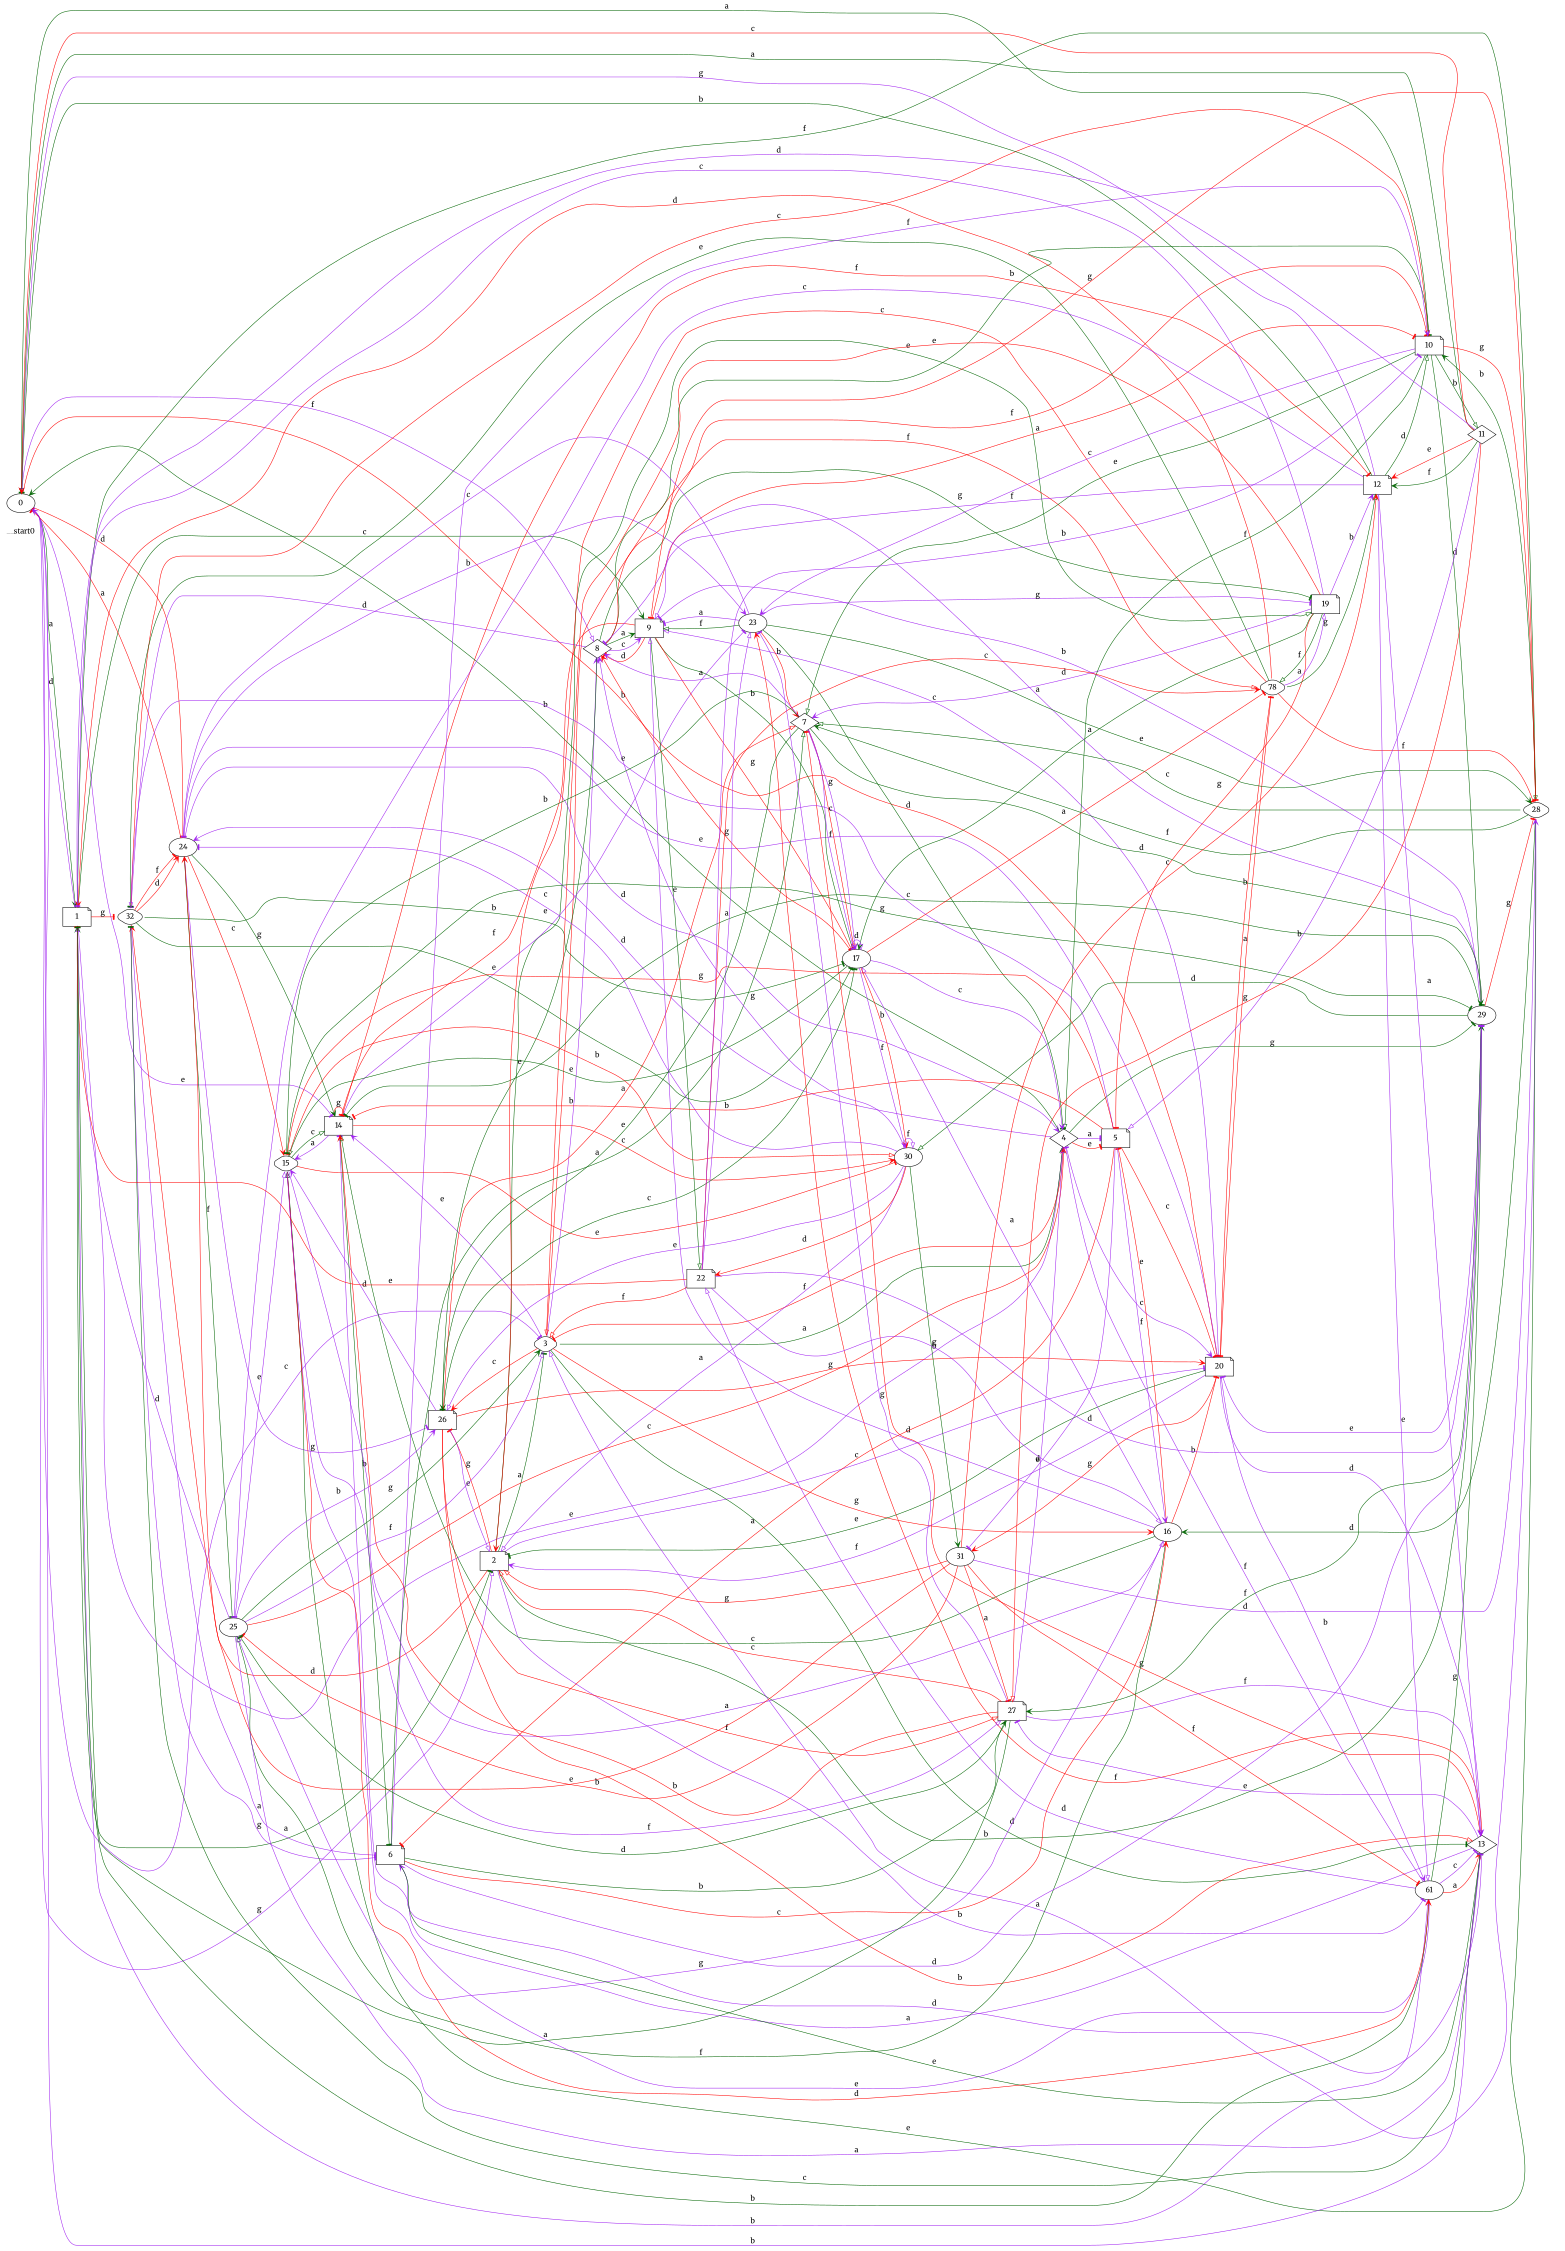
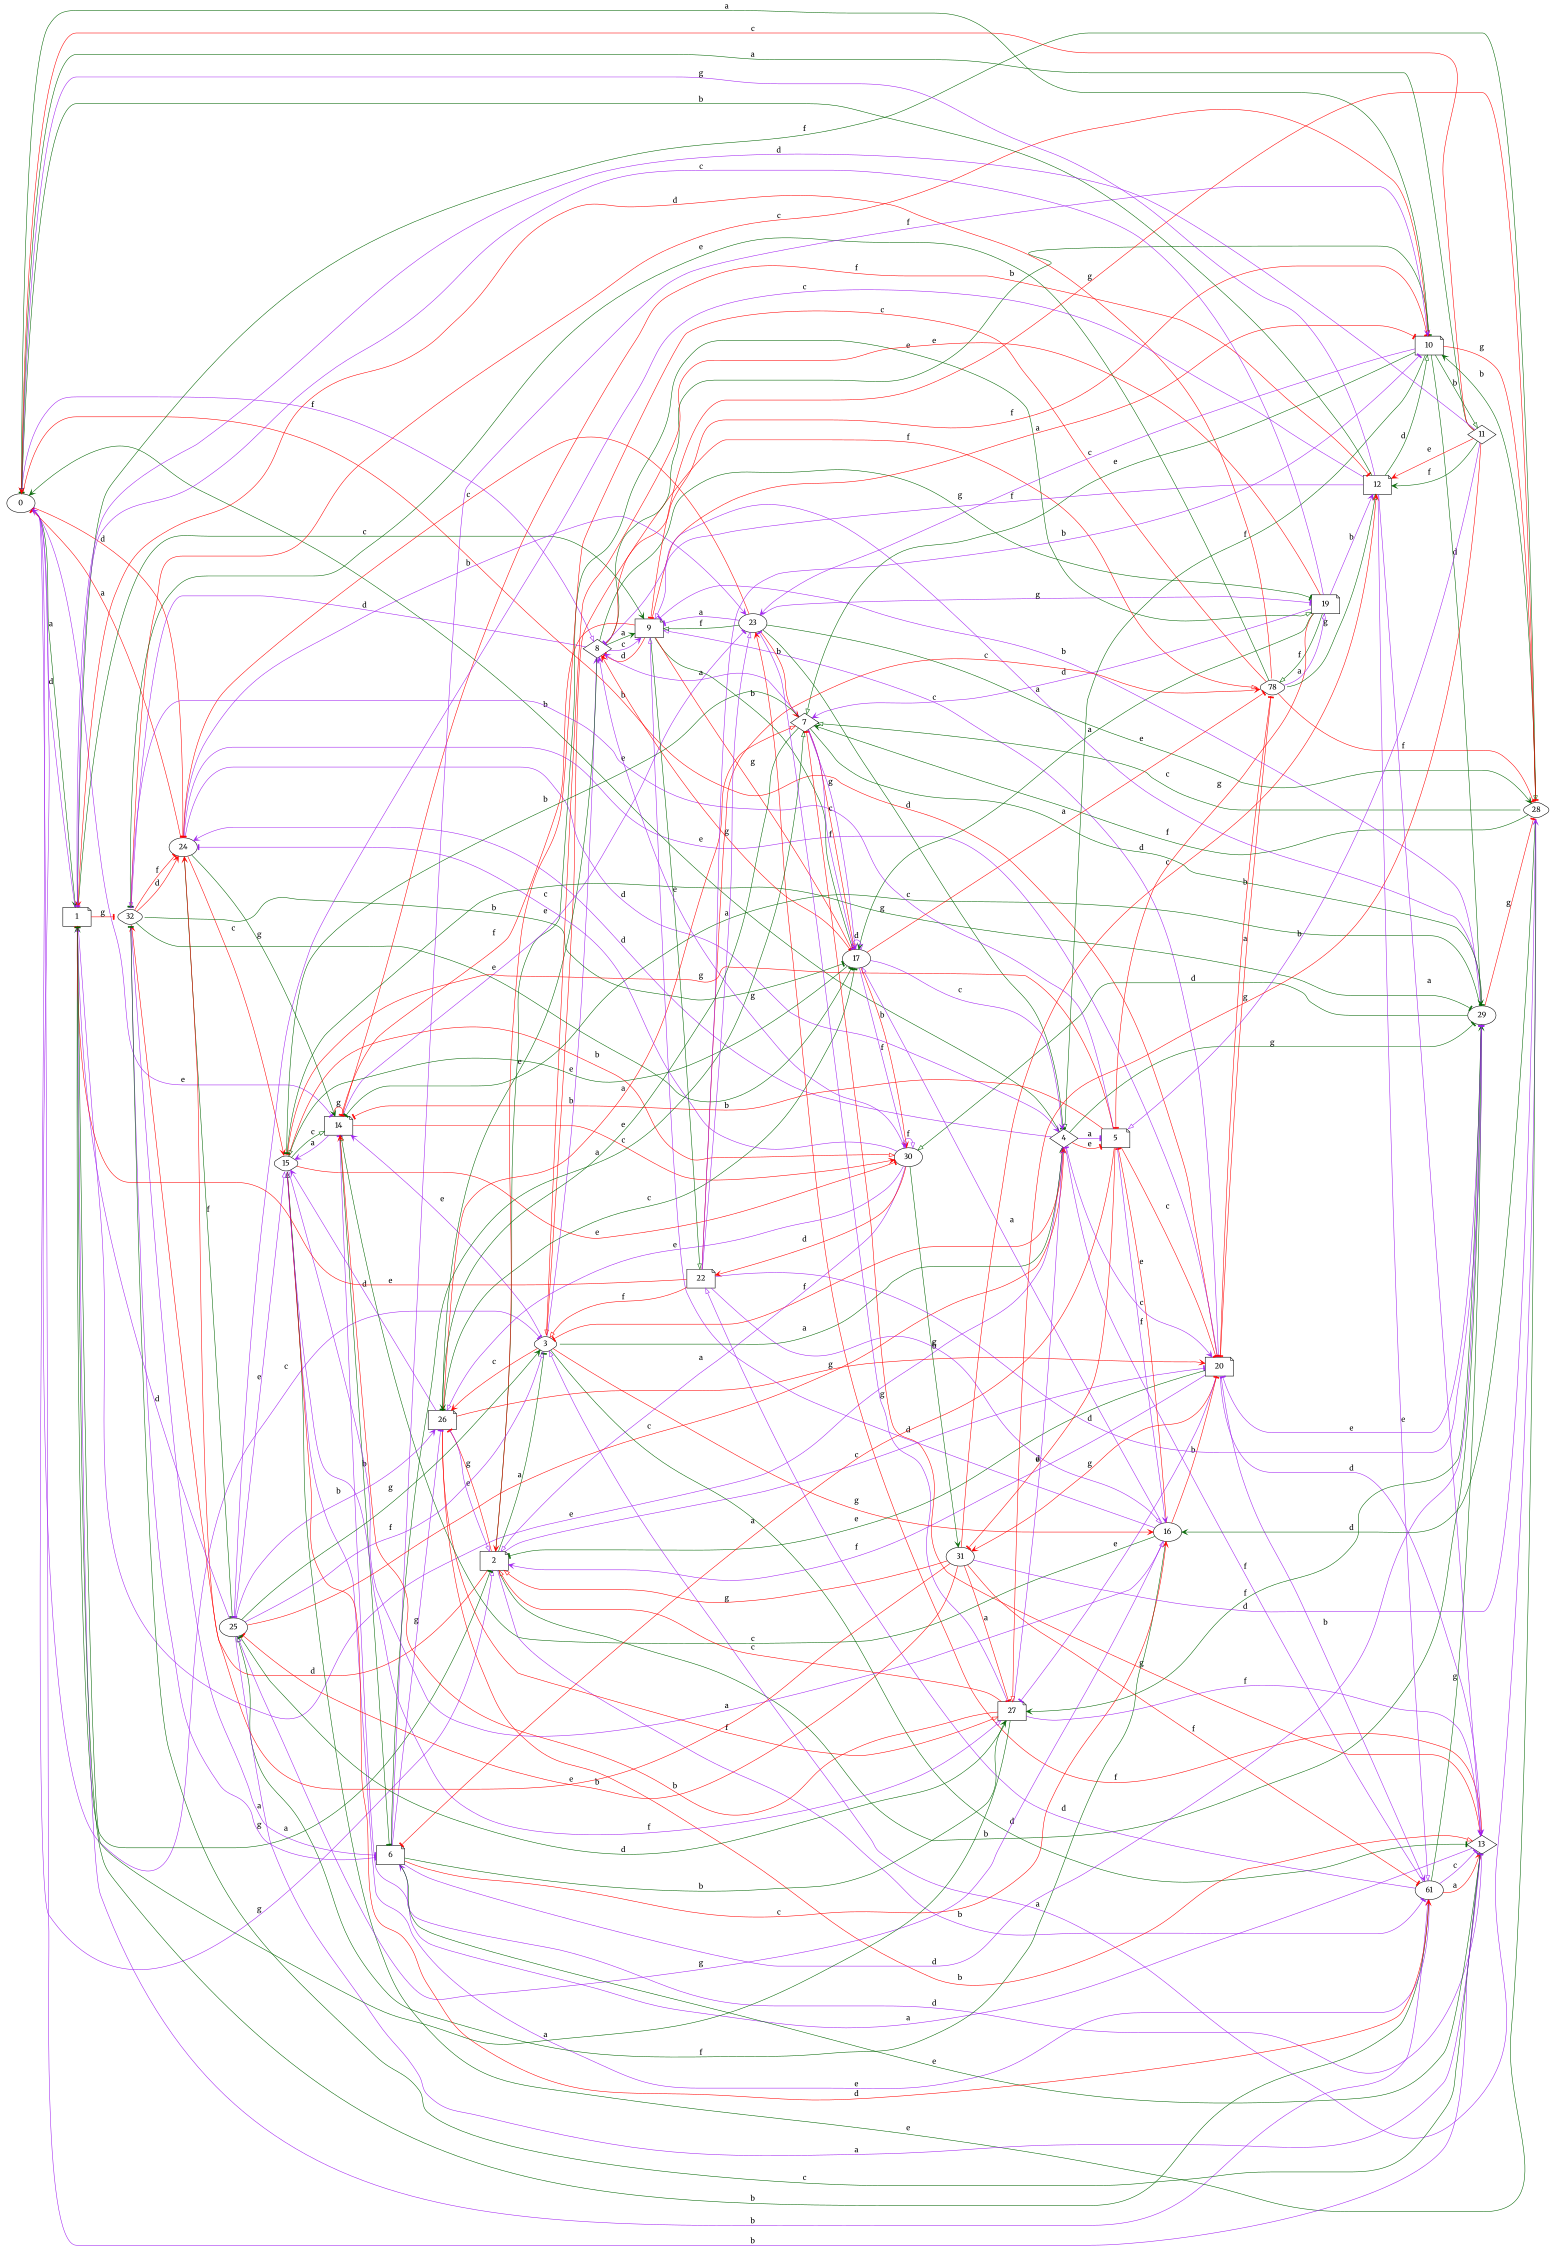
edge "23" -> "24": color purple -> red
node "__start0": removed
edge "24" -> "26": now "6" -> "26"
edge "5" -> "31": color purple -> red
edge "13" -> "27": now "20" -> "27"
